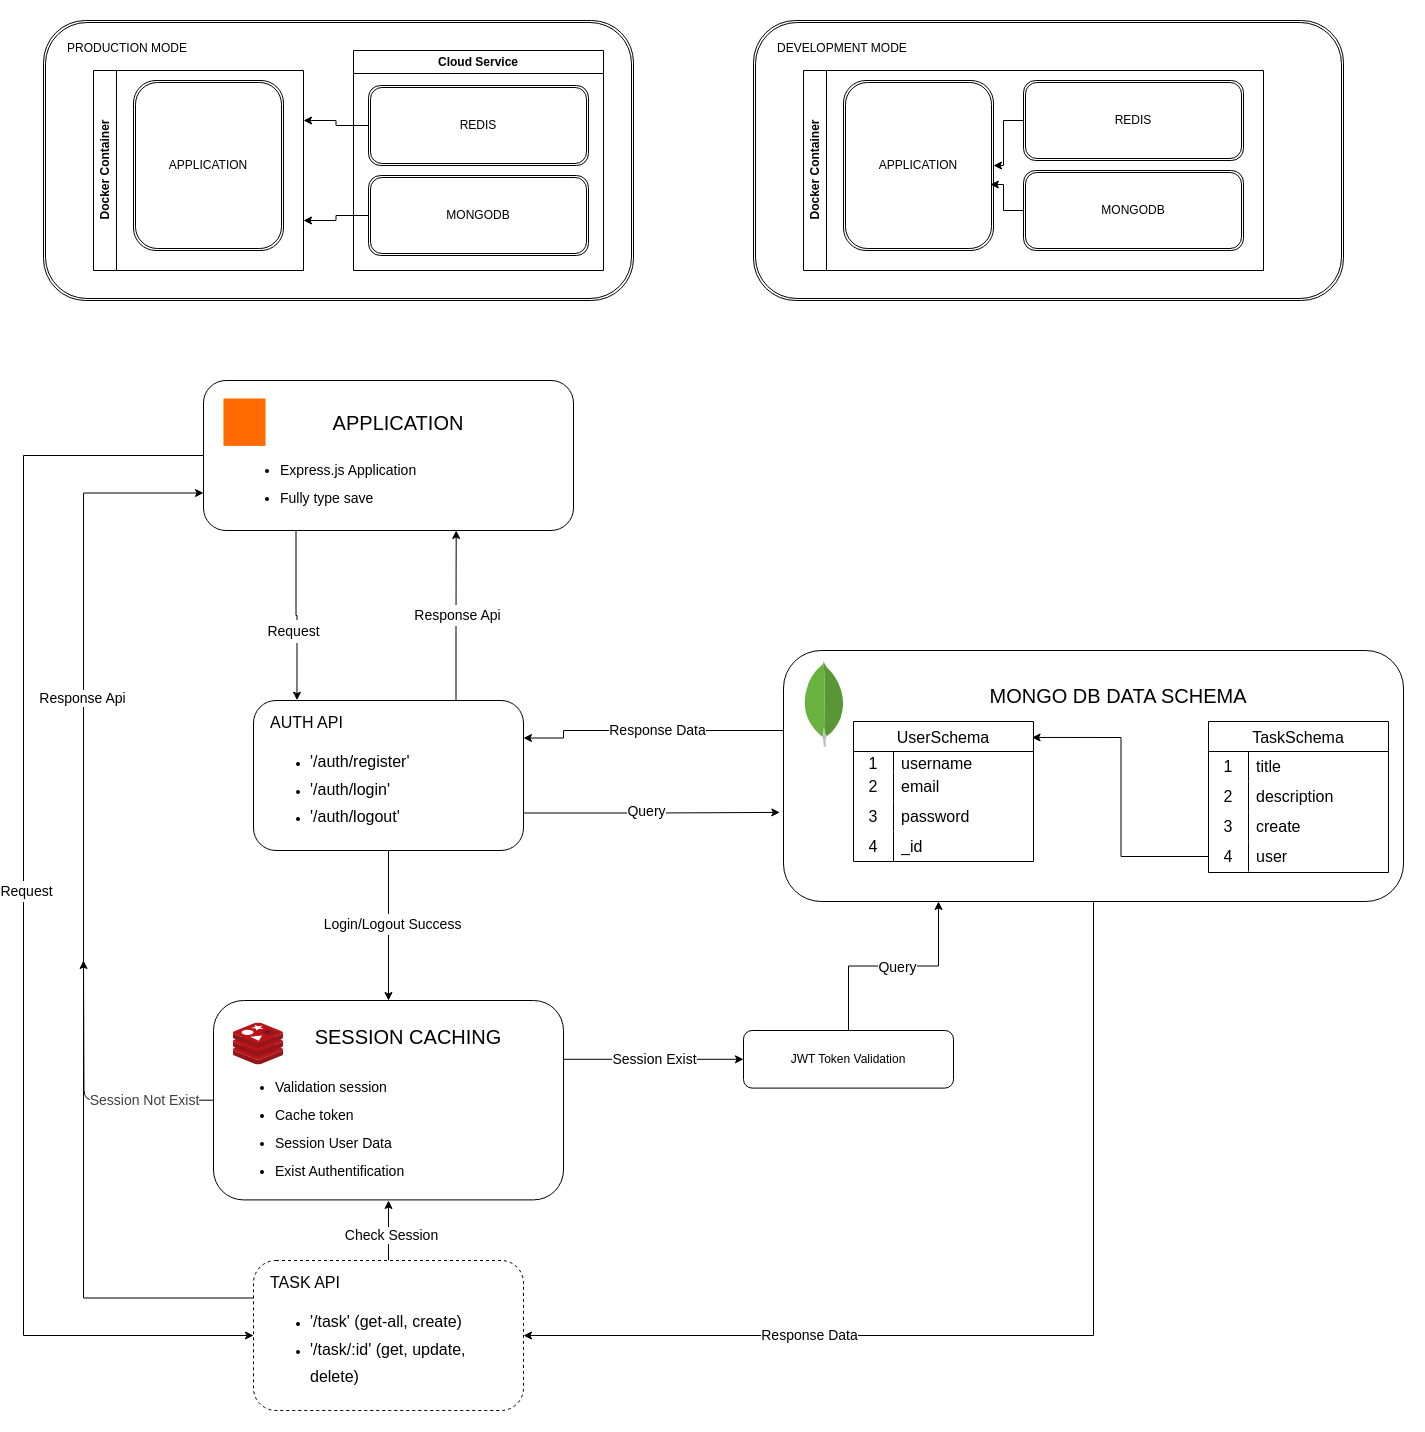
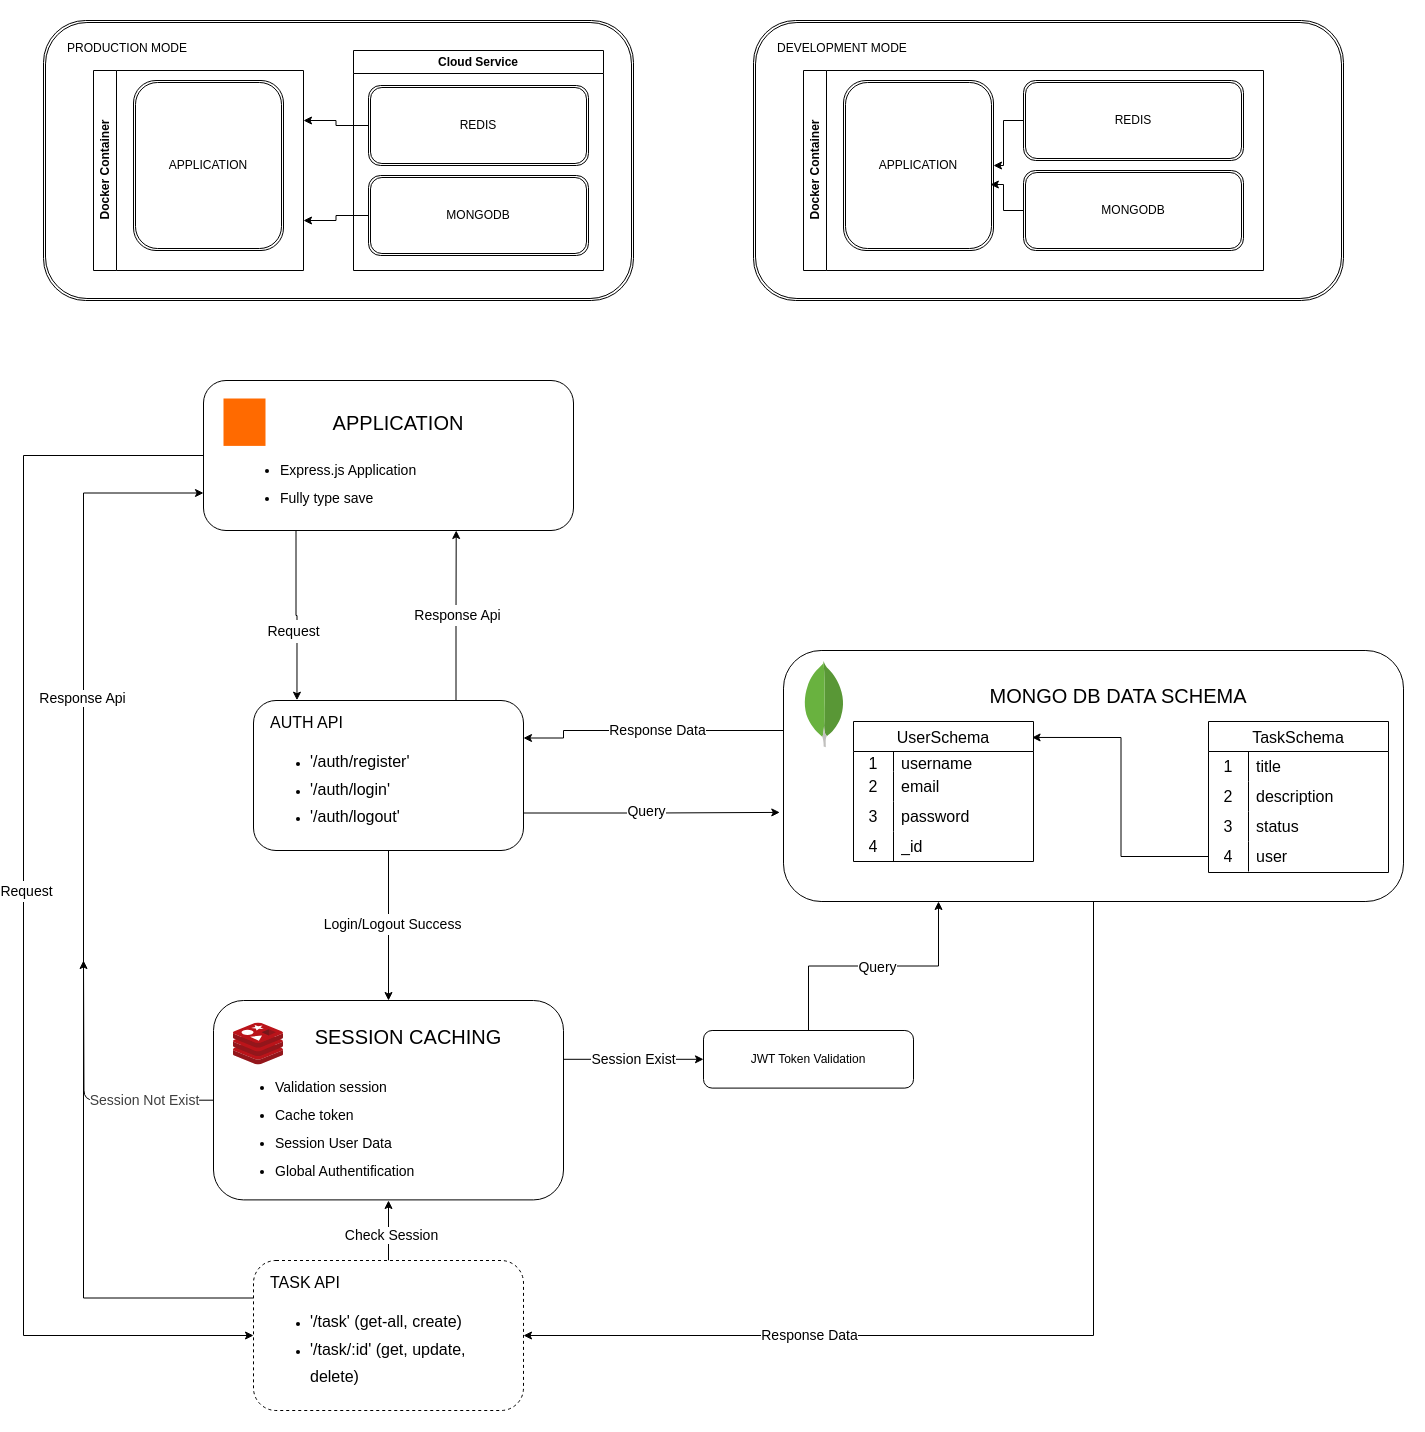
node "create": label "create" -> "status"
node "JWT Token Validation": moved (849, 1059) -> (809, 1059)
node "Validation session Cache token Session User Data Exist Authentification": label "Validation session Cache token Session User Data Exist Authentification" -> "Validation session Cache token Session User Data Global Authentification"
